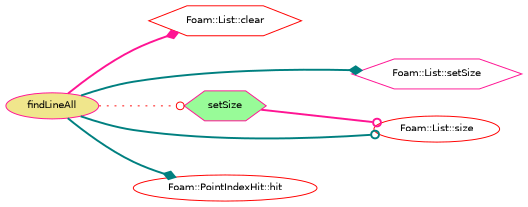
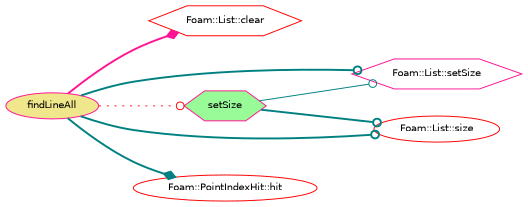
edge "findLineAll" -> "Foam::List::setSize": arrowhead diamond -> odot
edge "setSize" -> "Foam::List::setSize": added
edge "setSize" -> "Foam::List::size": color deeppink -> teal
